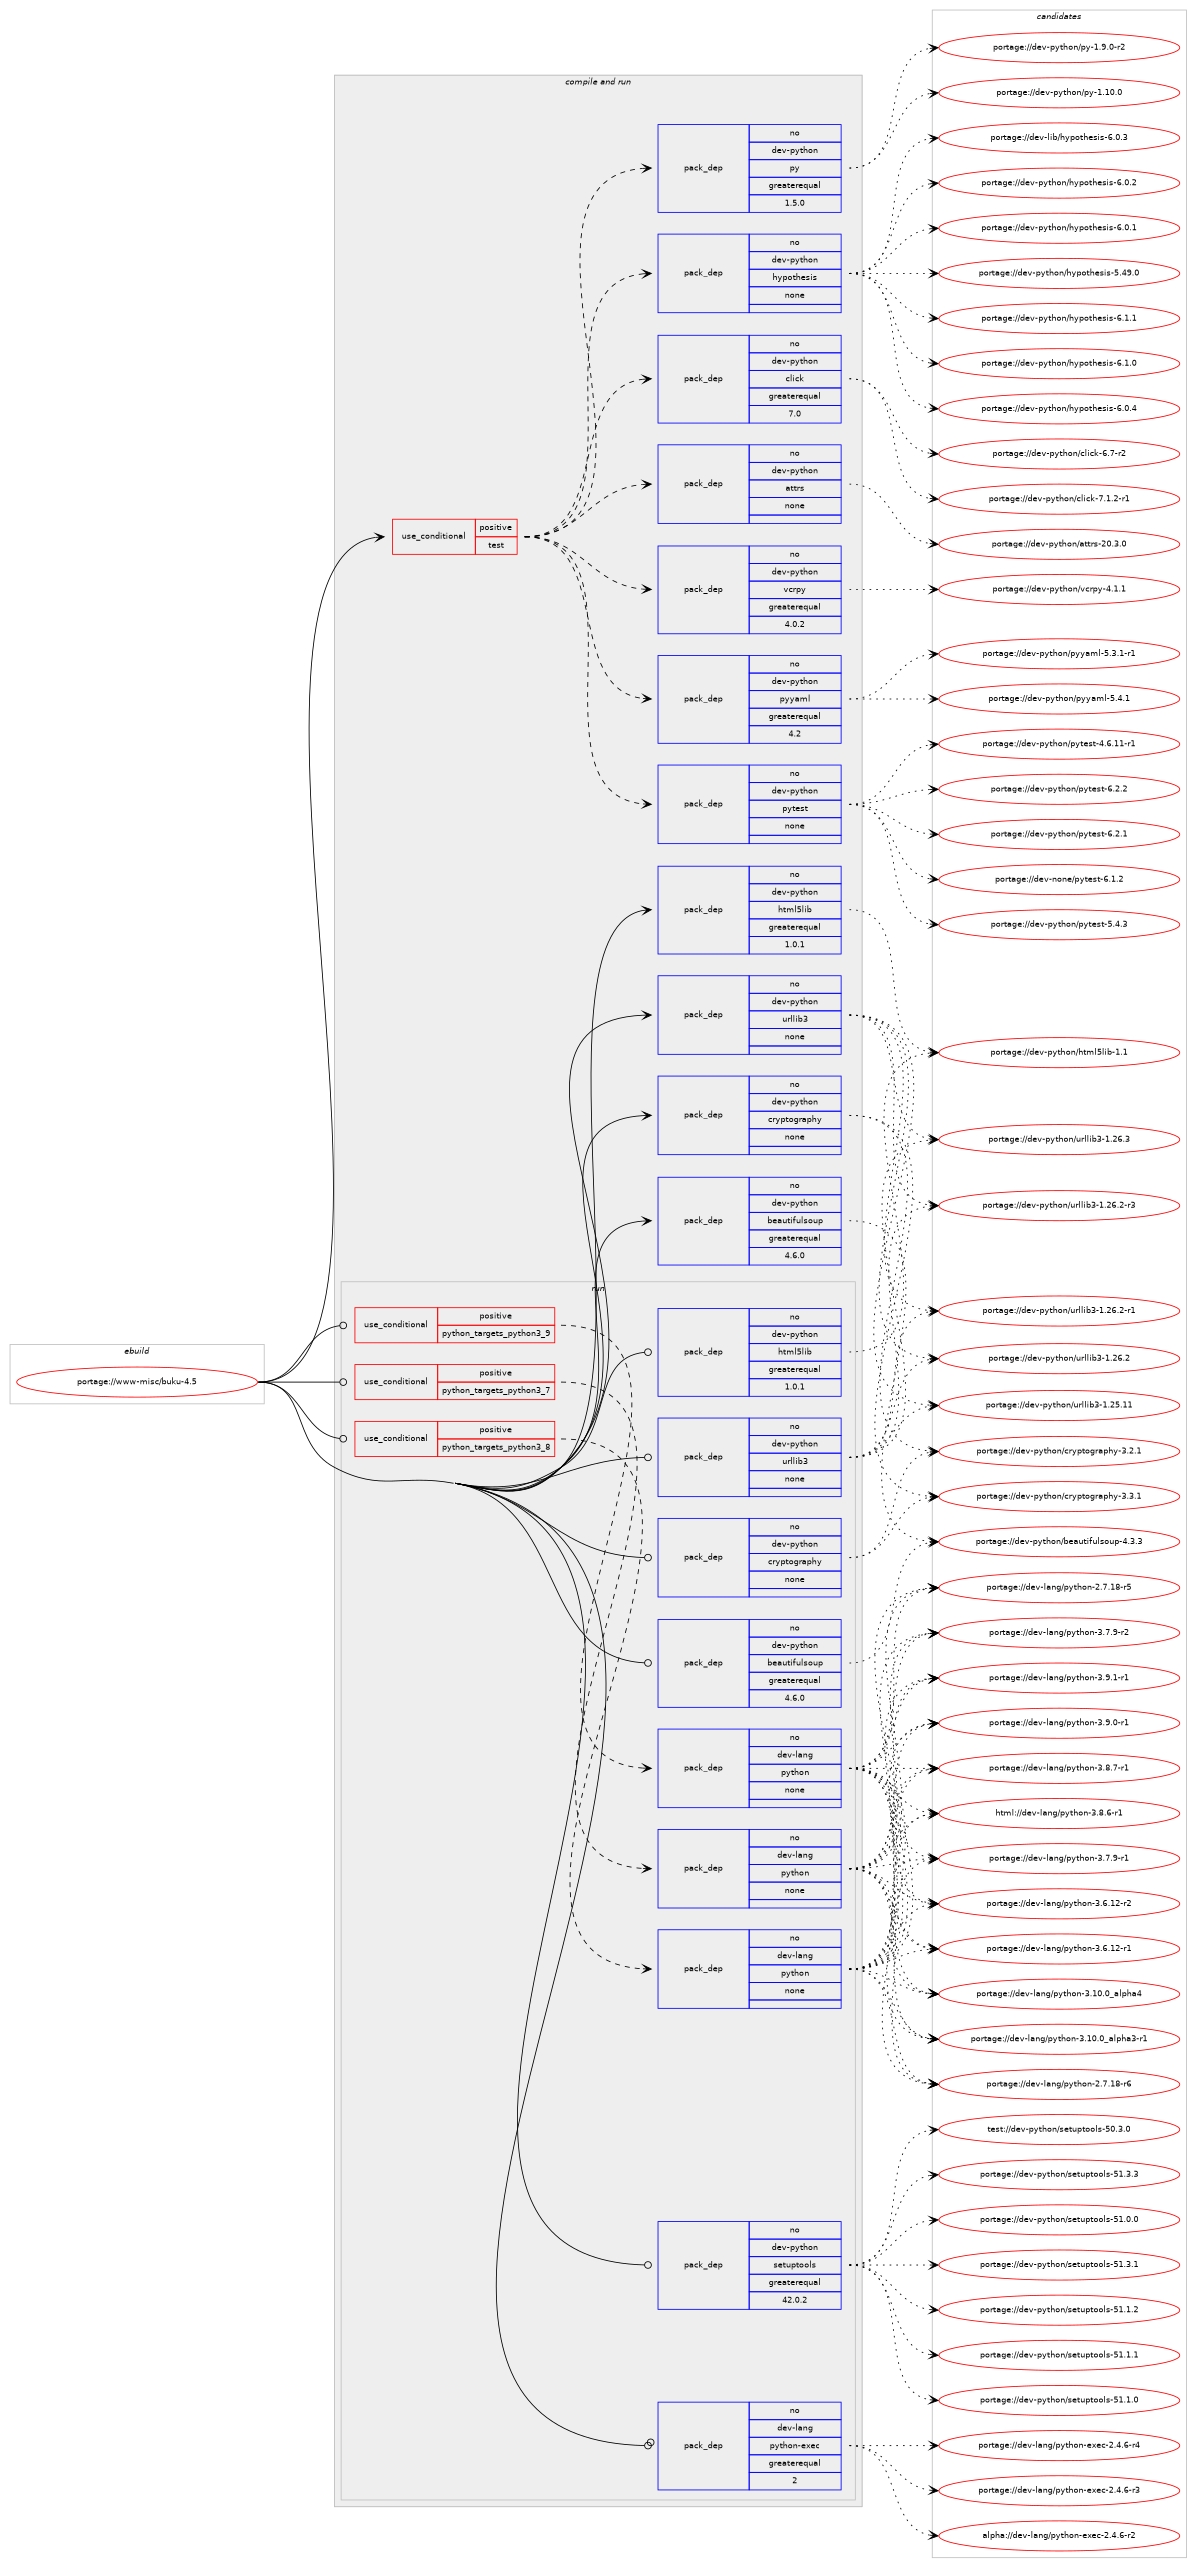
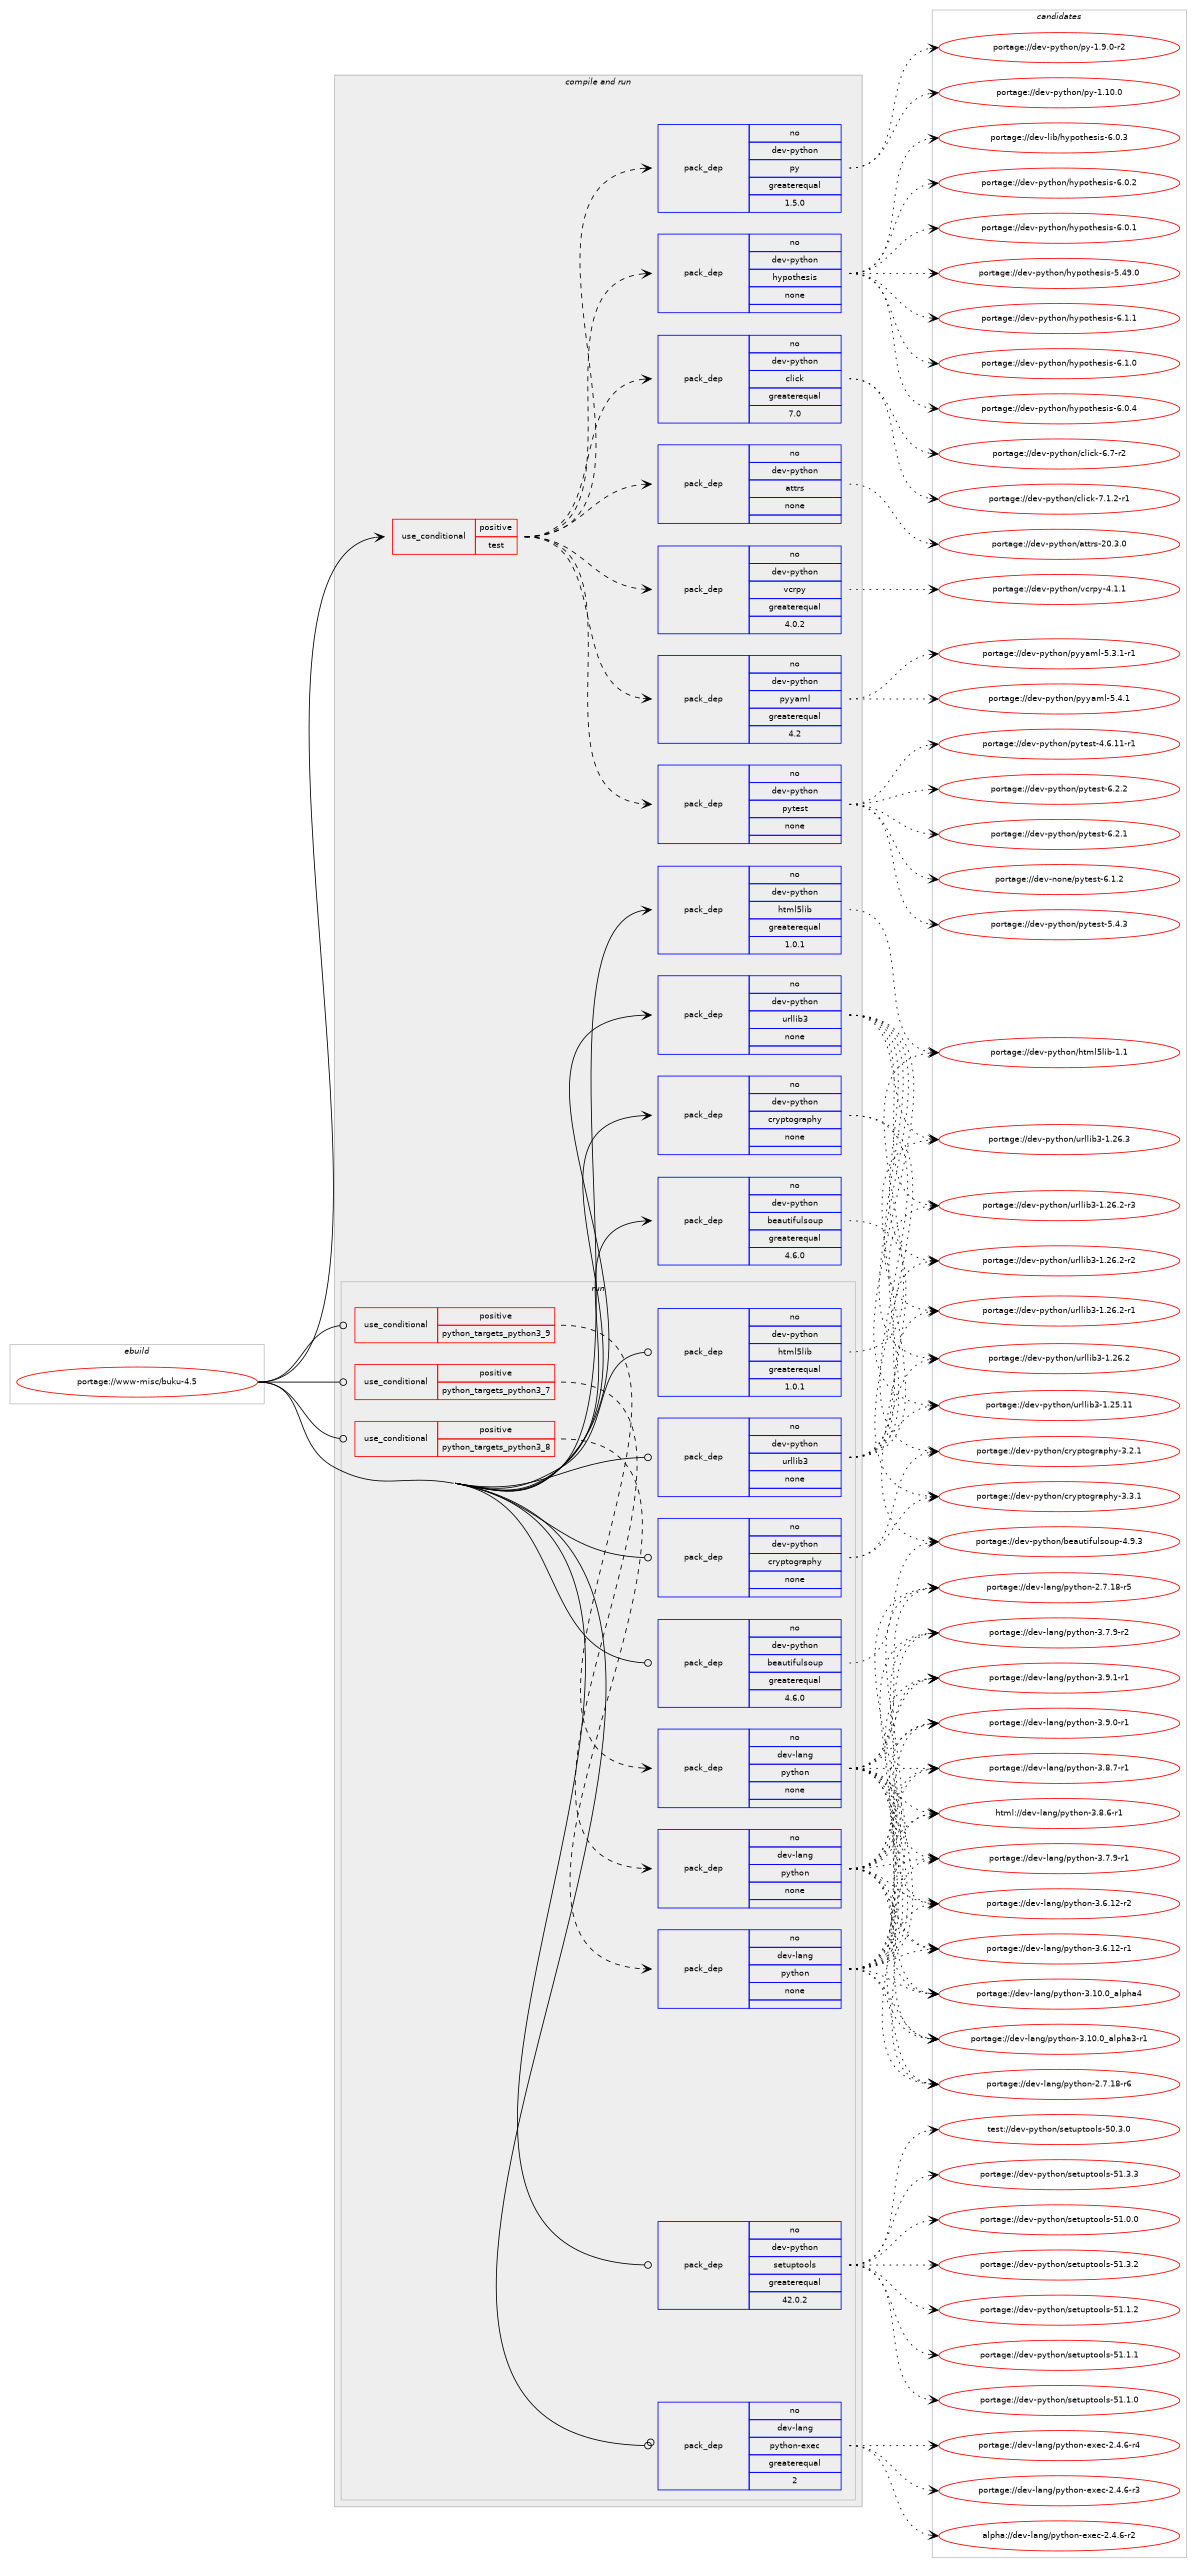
node "portage://dev-python/urllib3-1.26.2-r2": added
node "portage://dev-python/beautifulsoup-4.3.3": label "portage://dev-python/beautifulsoup-4.3.3" -> "portage://dev-python/beautifulsoup-4.9.3"
node "portage://dev-python/setuptools-51.3.1": label "portage://dev-python/setuptools-51.3.1" -> "portage://dev-python/setuptools-51.3.2"
